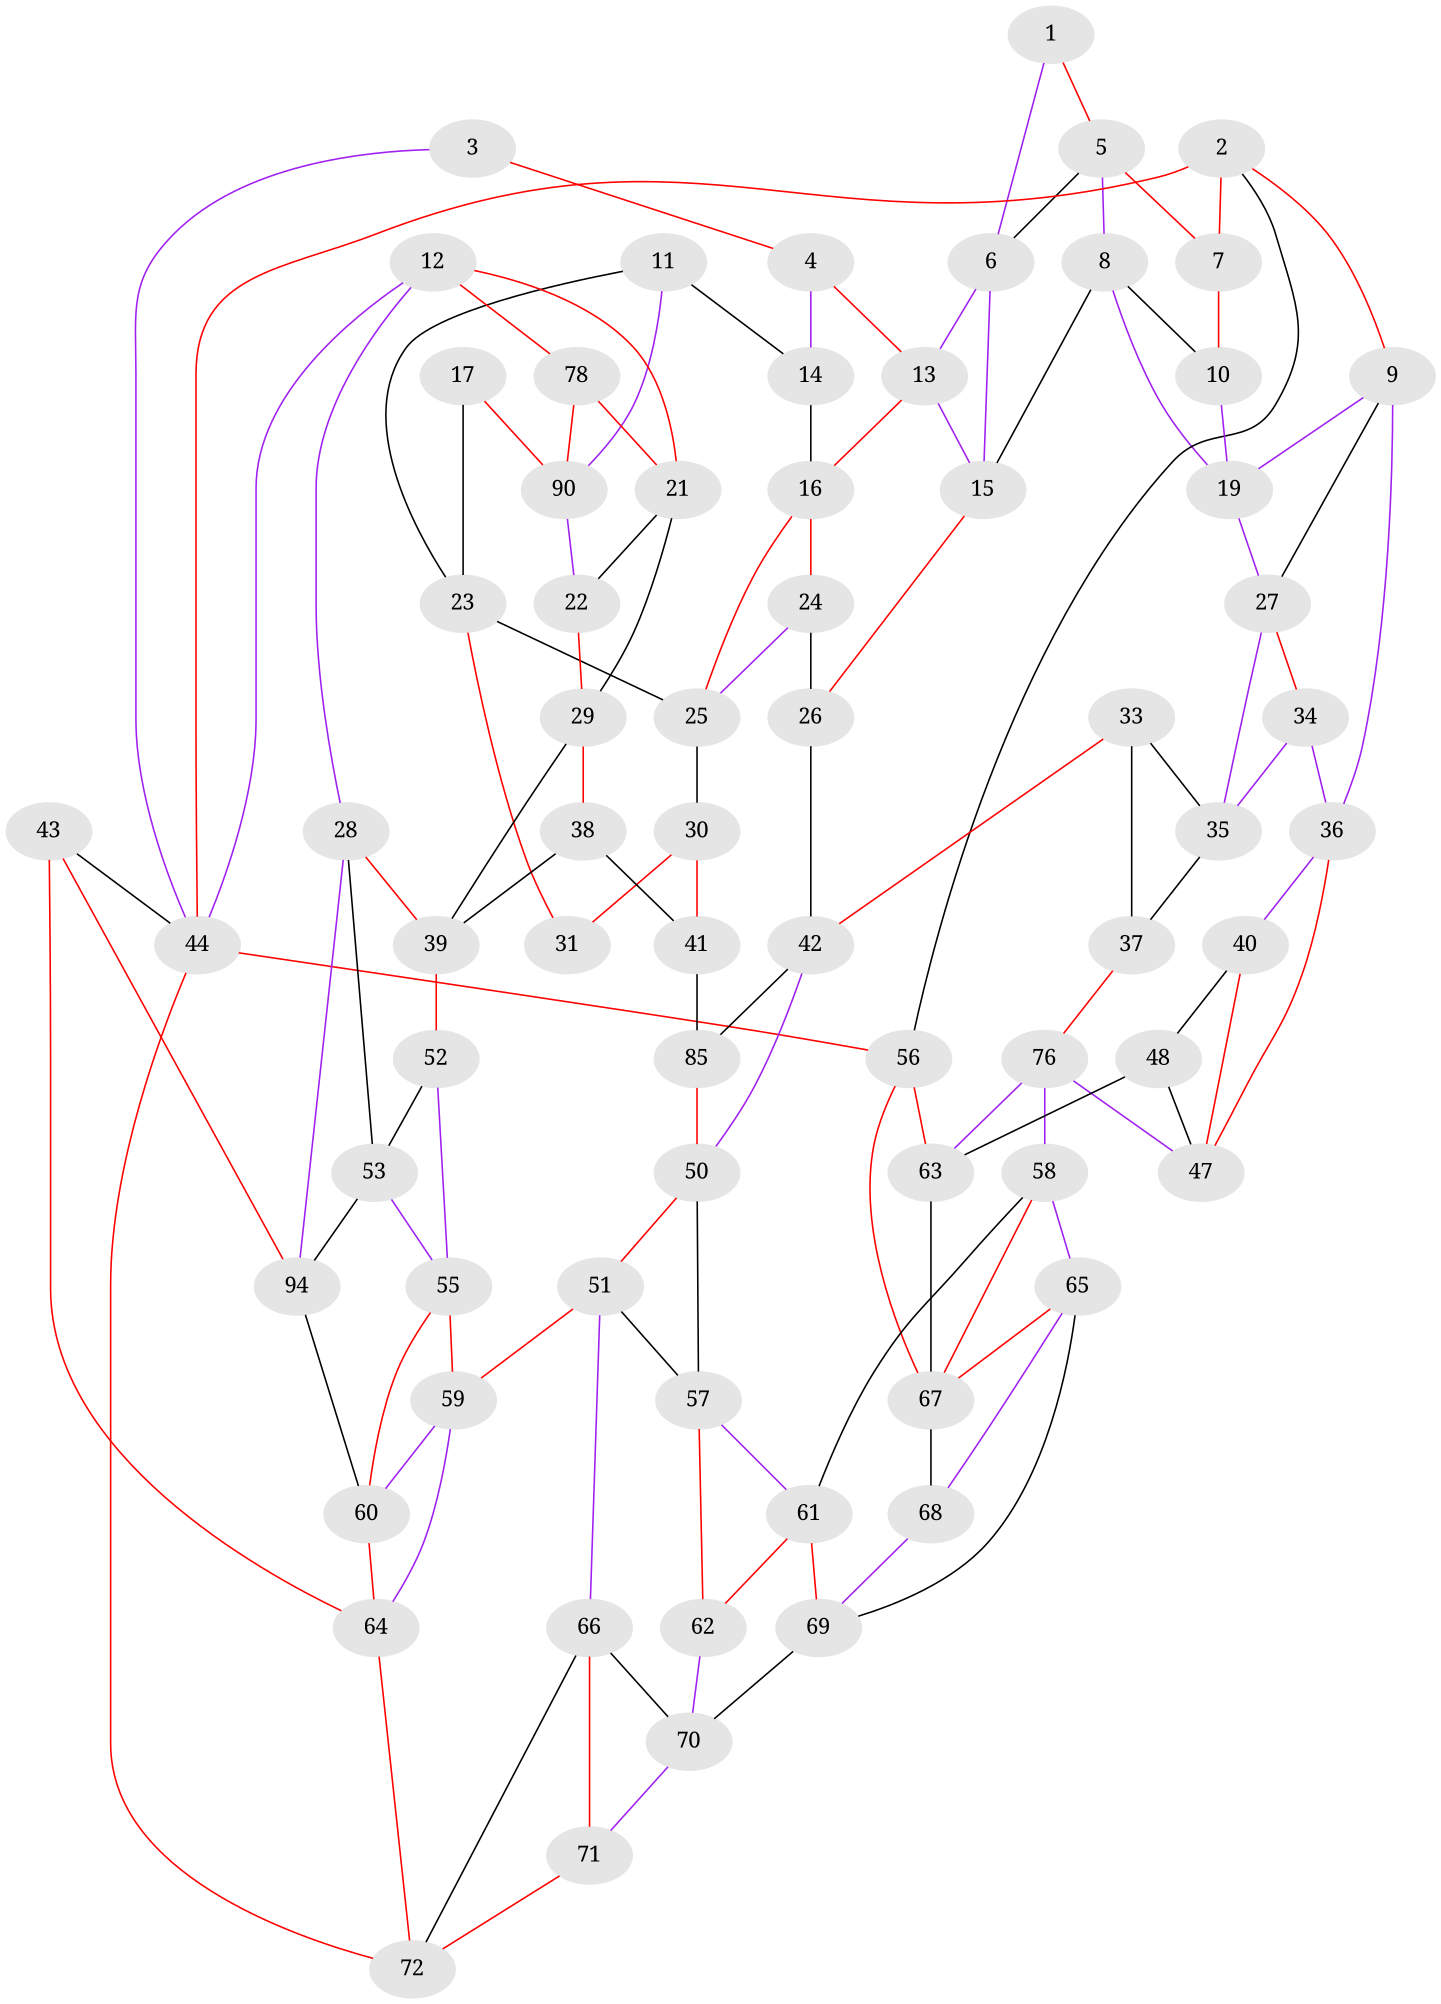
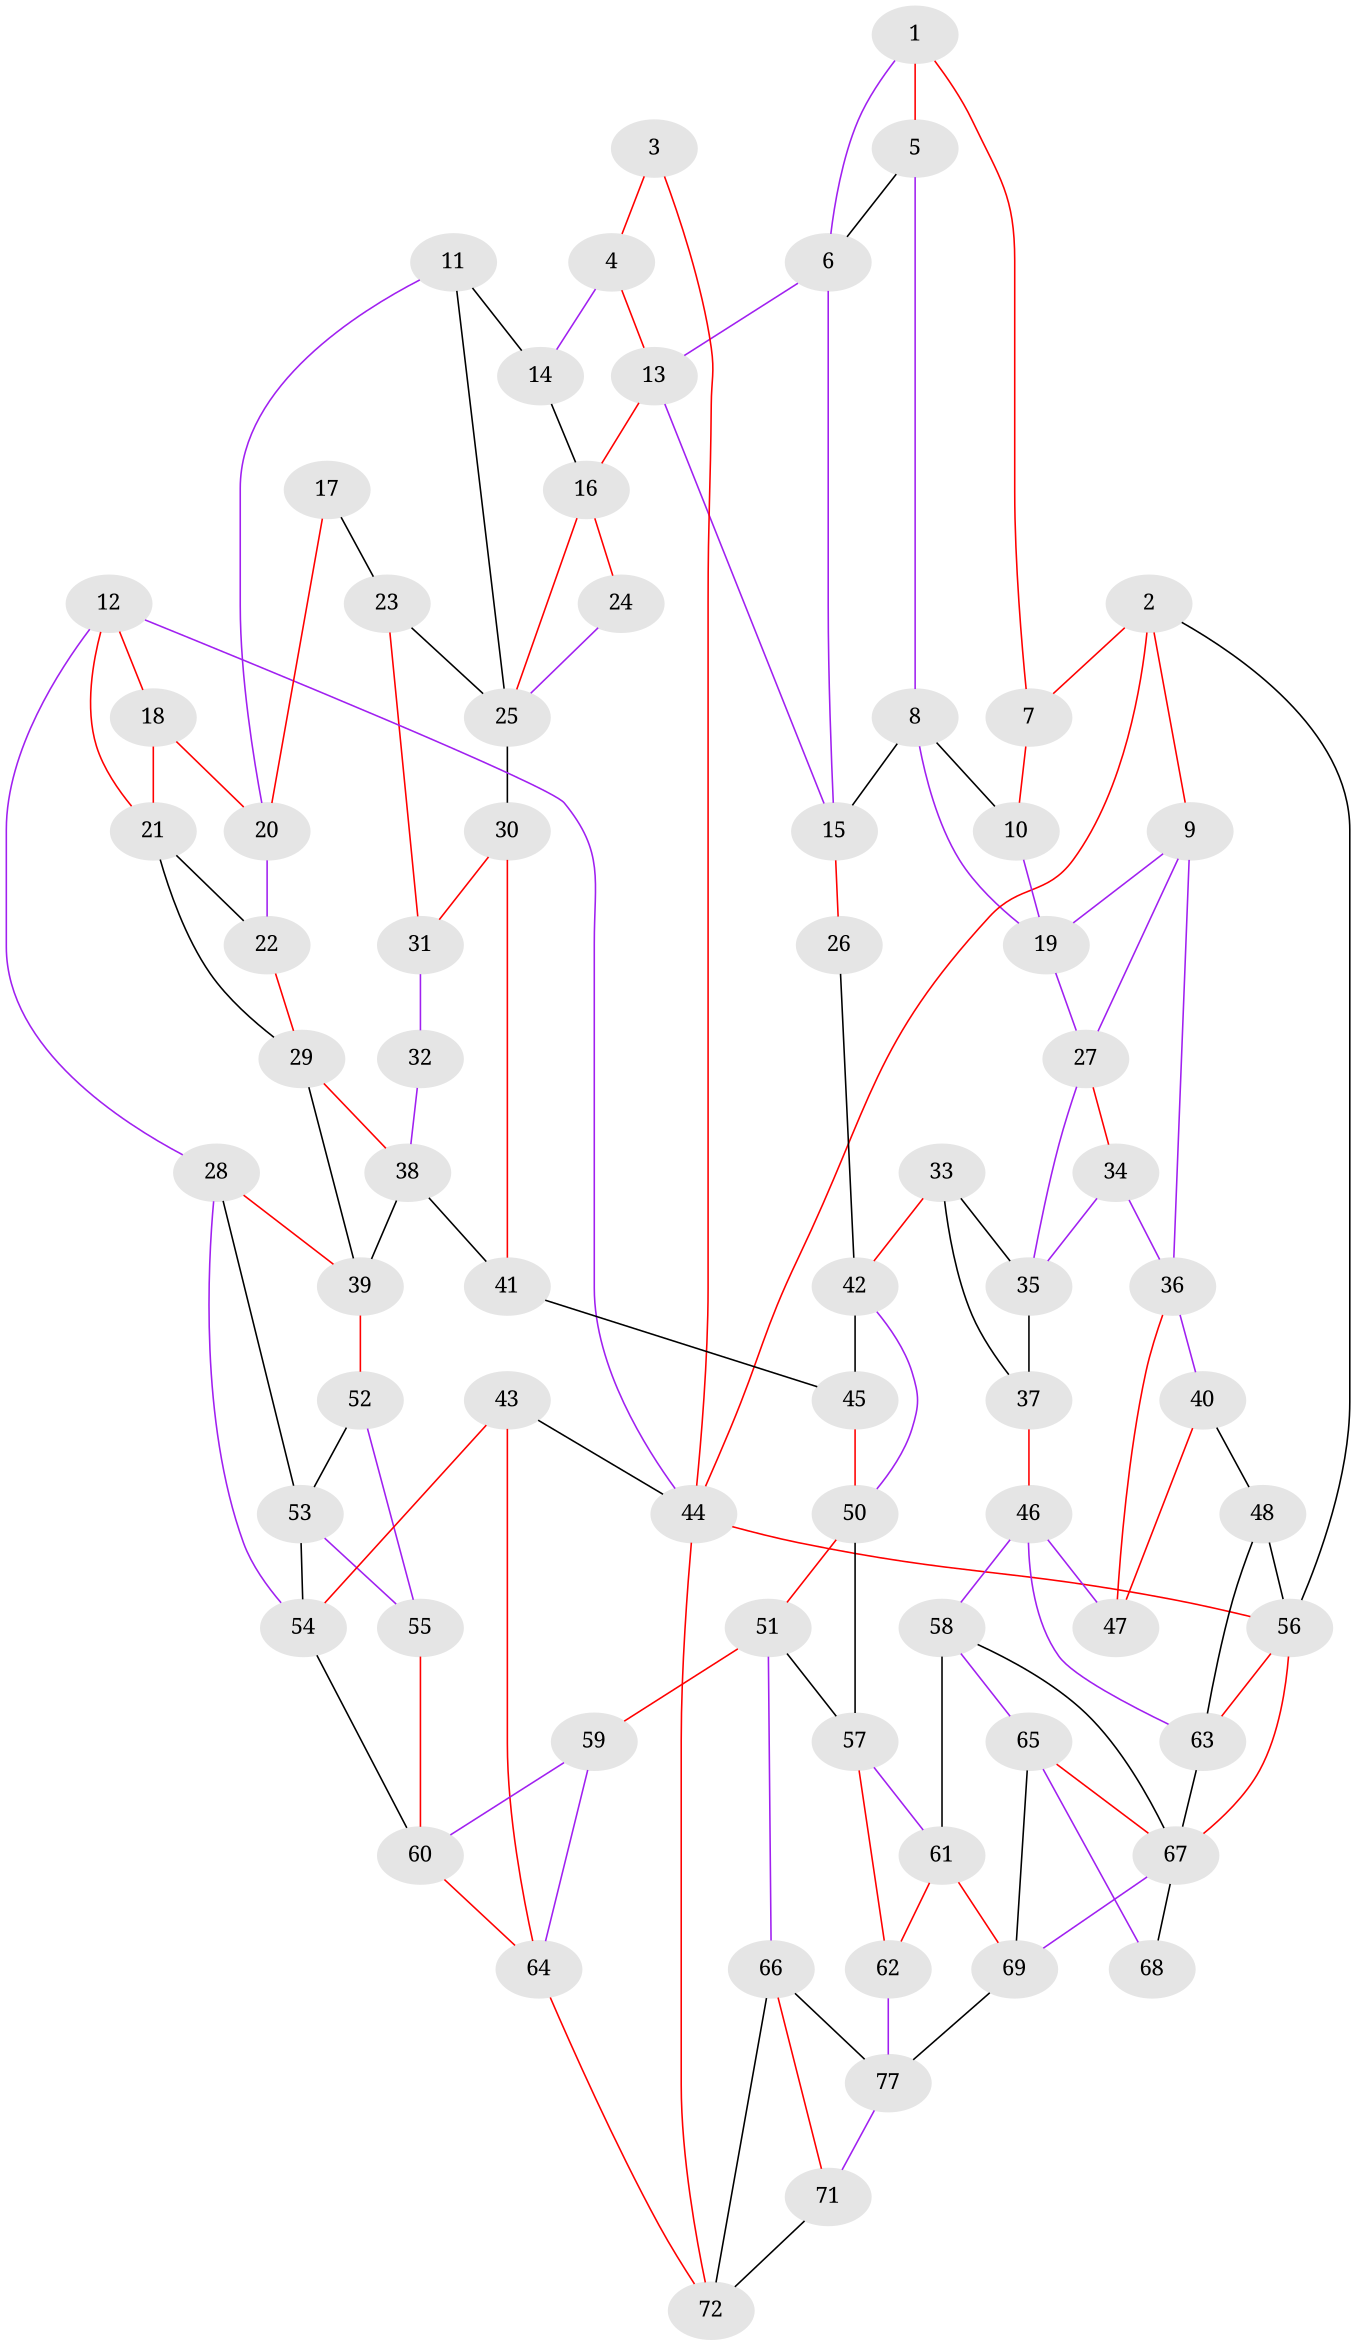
edge "5" -- "7": now "1" -- "7"
edge "11" -- "23": now "11" -- "25"
node "78": label "78" -> "18"
edge "3" -- "44": color purple -> red
node "90": label "90" -> "20"
edge "9" -- "27": color black -> purple
edge "24" -- "26": removed
node "32": added
node "85": label "85" -> "45"
node "76": label "76" -> "46"
edge "48" -- "47": now "48" -- "56"
edge "58" -- "67": color red -> black
node "94": label "94" -> "54"
edge "55" -- "59": removed
edge "68" -- "69": now "67" -- "69"
node "70": label "70" -> "77"
edge "71" -- "72": color red -> black
